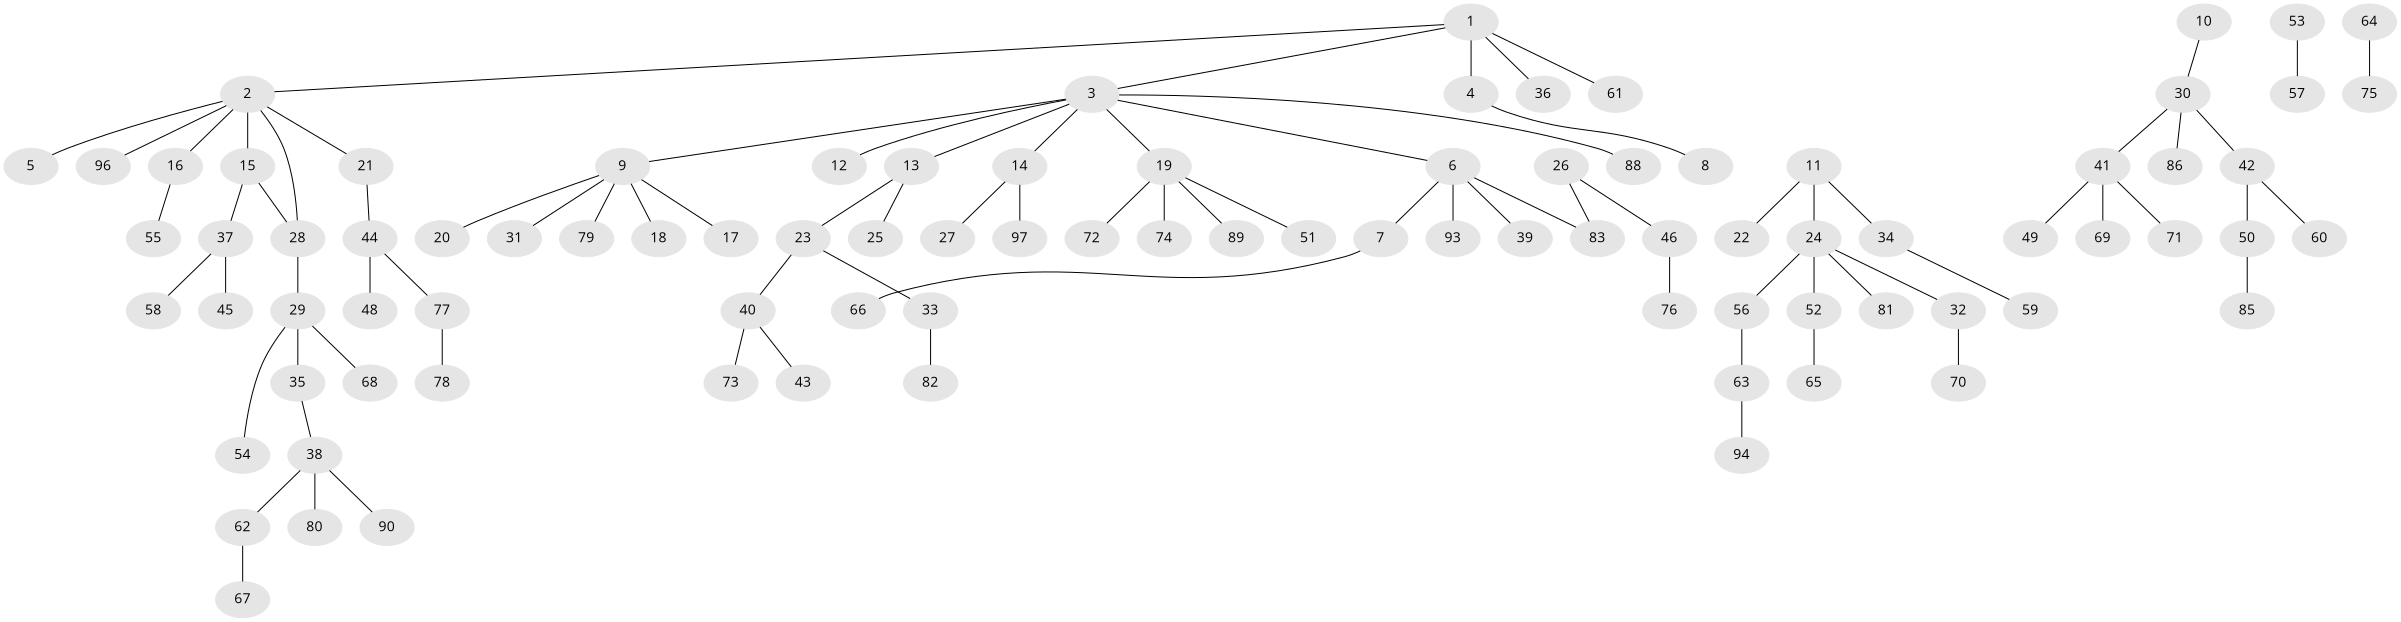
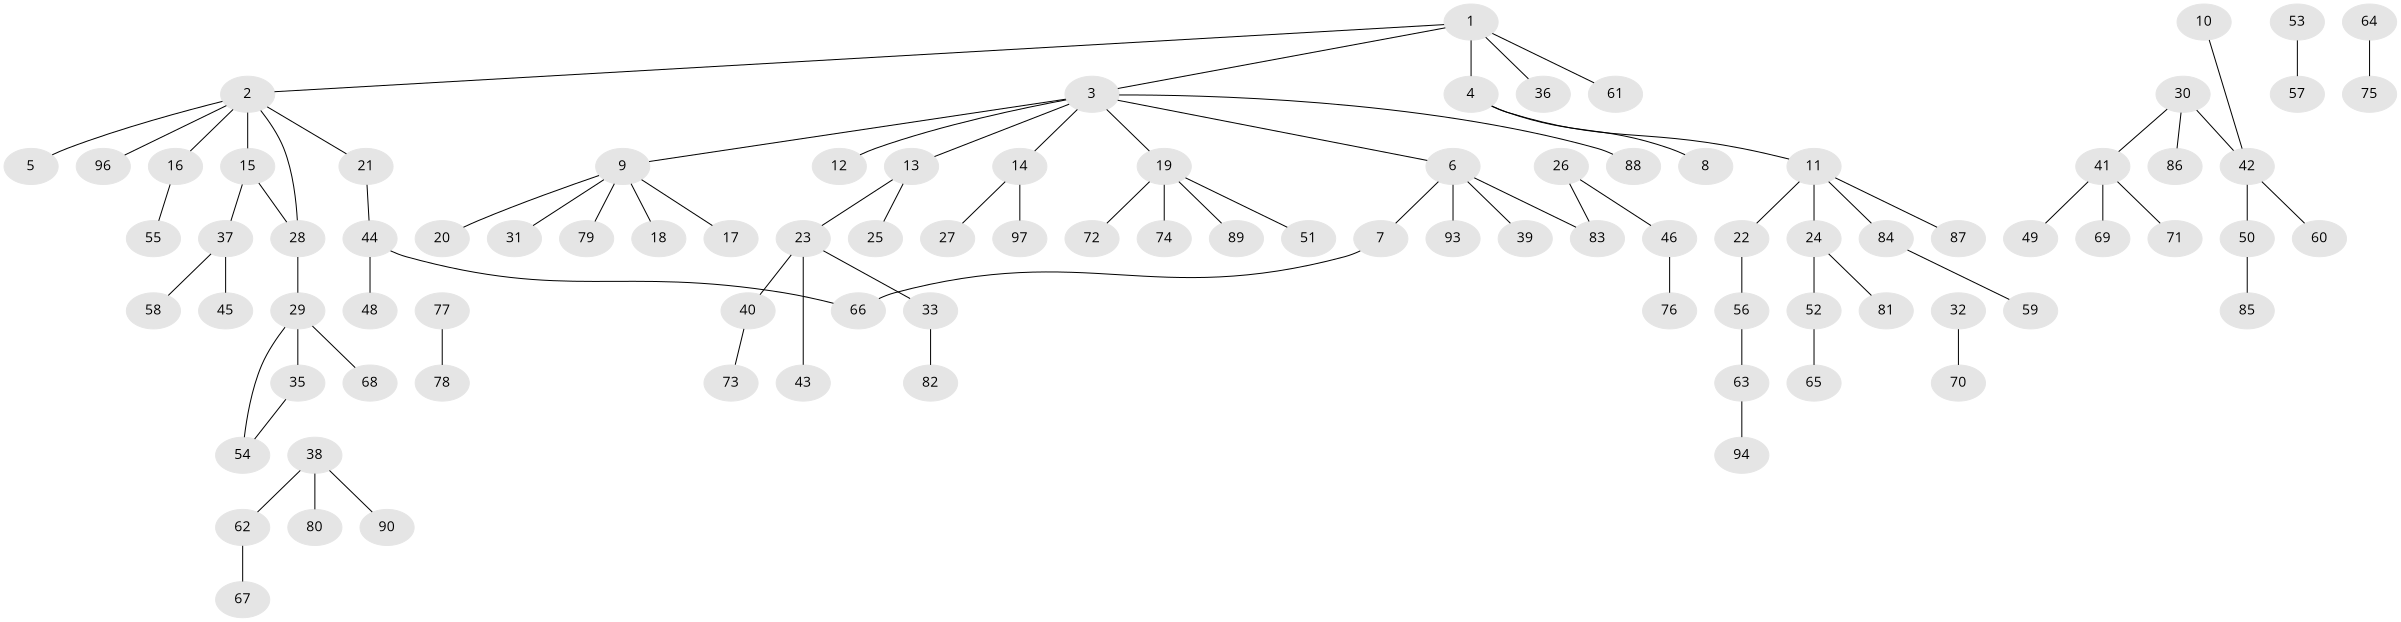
edge "10" -- "30": now "10" -- "42"
edge "4" -- "11": added
node "34": label "34" -> "84"
node "87": added
edge "44" -- "77": now "44" -- "66"
edge "24" -- "56": now "22" -- "56"
edge "24" -- "32": removed
edge "40" -- "43": now "23" -- "43"
edge "35" -- "38": now "35" -- "54"
